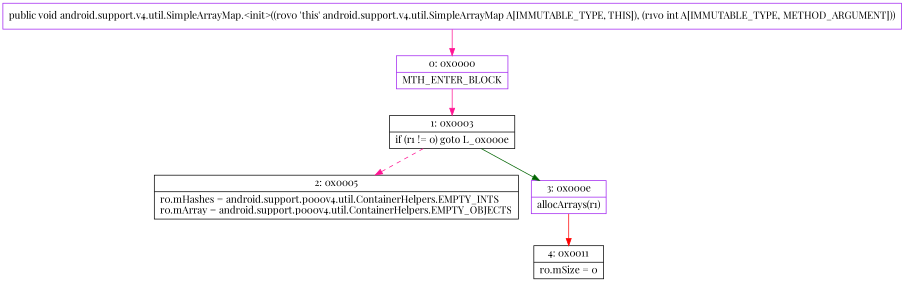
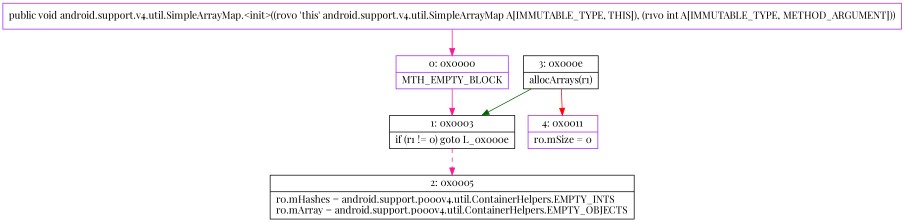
node "0: 0x0000": text "MTH_ENTER_BLOCK" -> "MTH_EMPTY_BLOCK"
edge "1: 0x0003" -> "3: 0x000e": reversed
node "3: 0x000e": color purple -> black
node "4: 0x0011": color black -> purple
